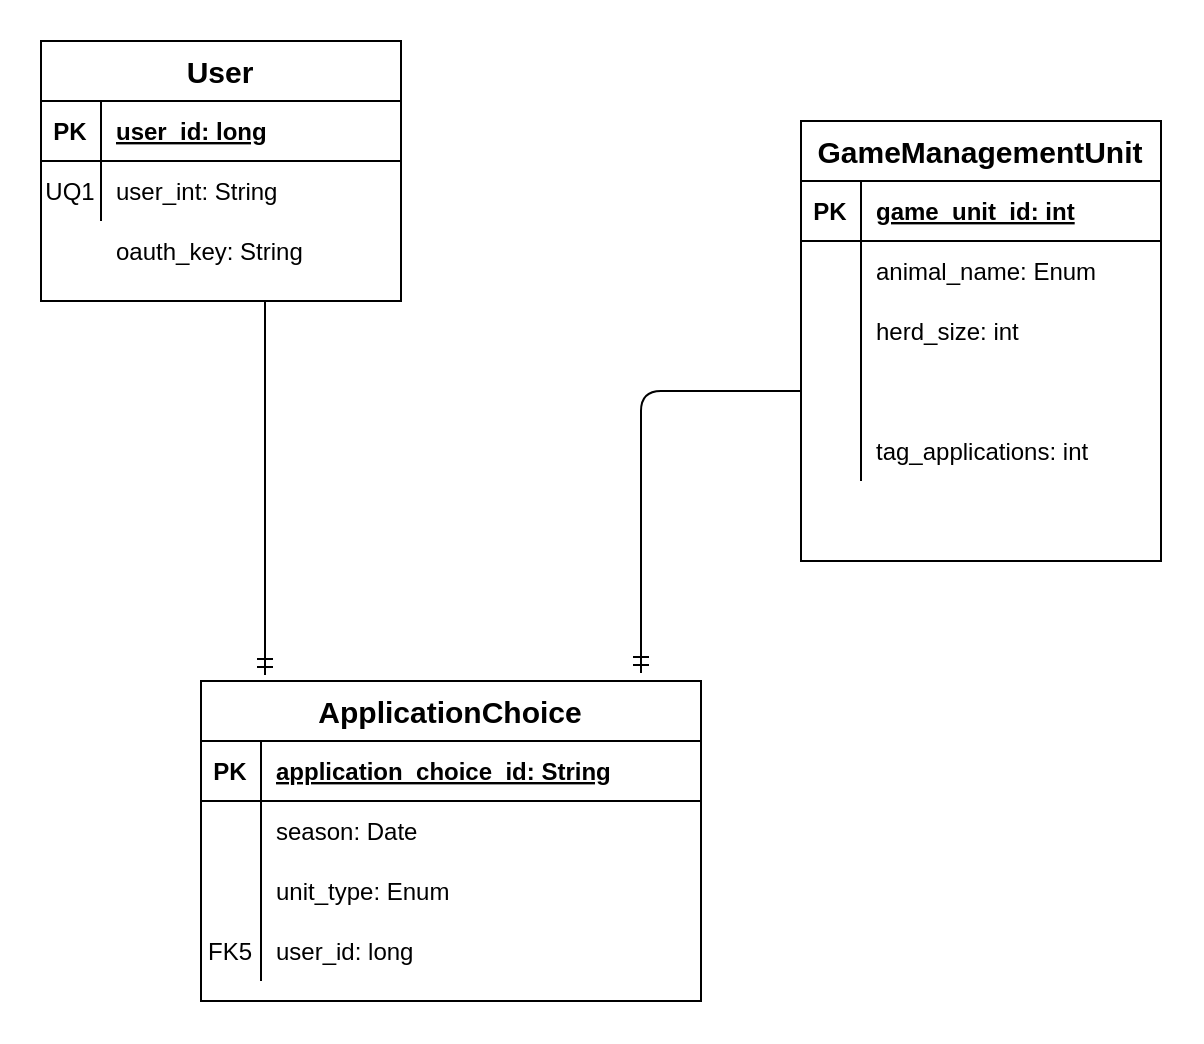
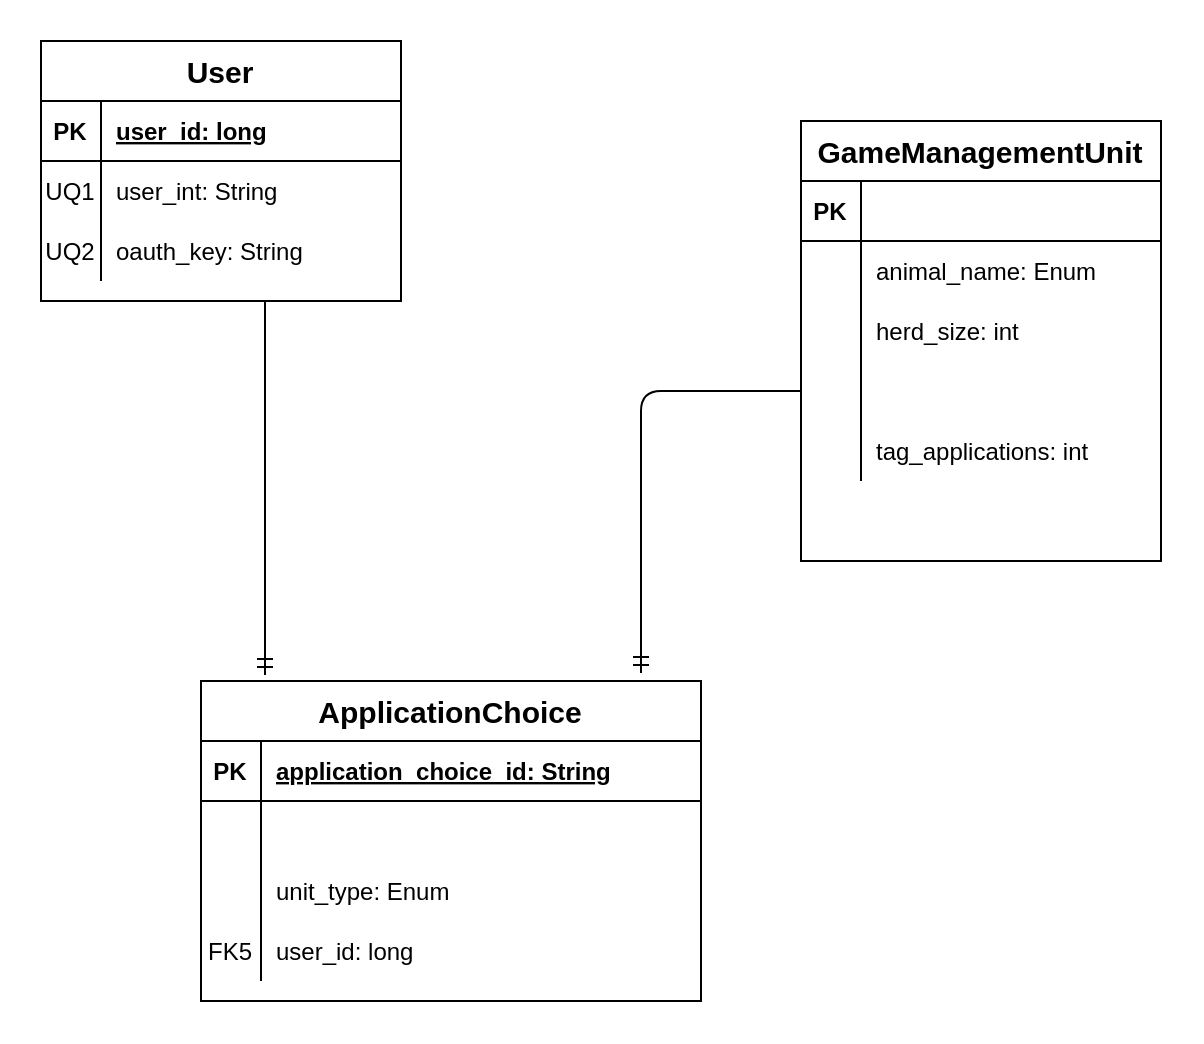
node "game_unit_id: int": removed
node "UQ2": added
node "season: Date": removed
